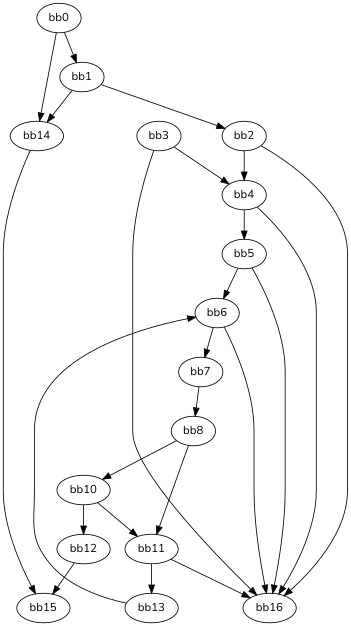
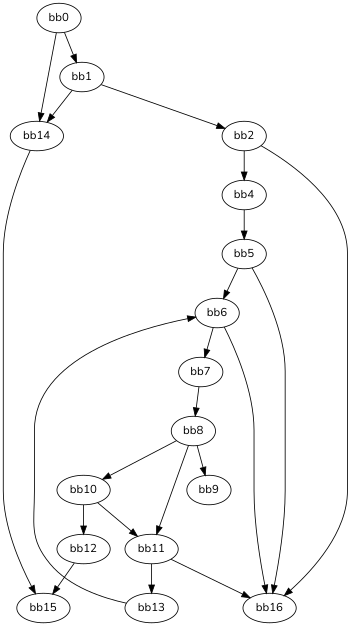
node "bb3": removed
edge "bb4" -> "bb16": removed
node "bb9": added
